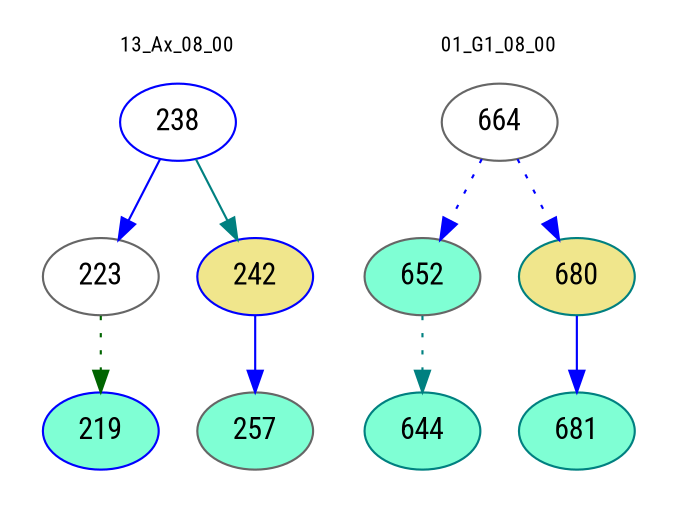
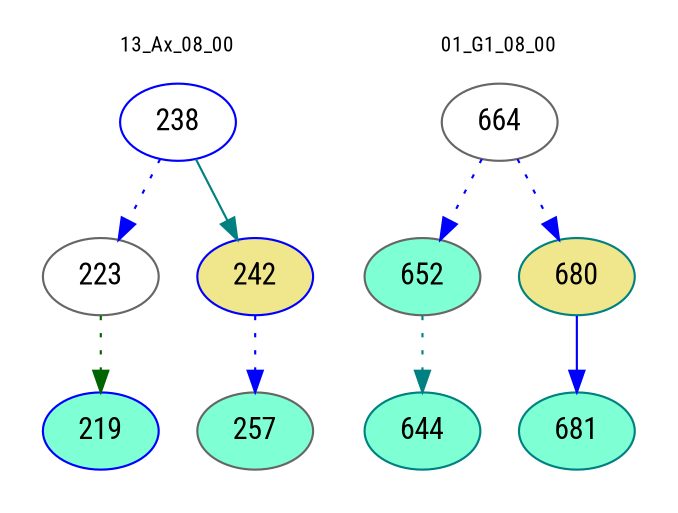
edge "238" -> "223": style solid -> dotted
edge "242" -> "257": style solid -> dotted
